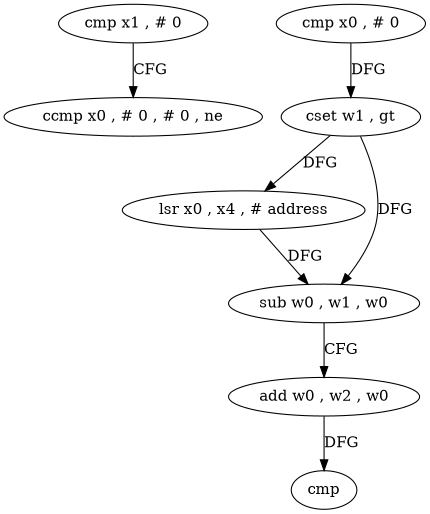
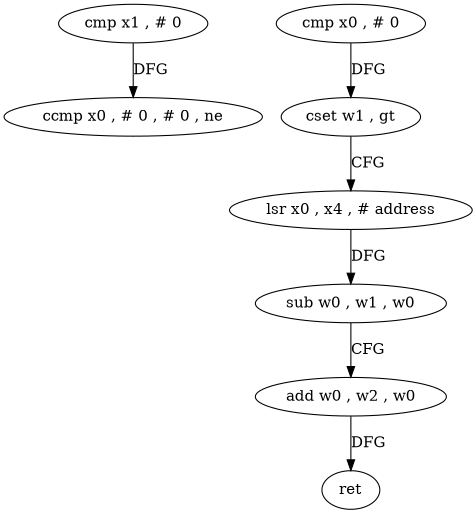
edge "cmp x1 , # 0" -> "ccmp x0 , # 0 , # 0 , ne": label "CFG" -> "DFG"
edge "cset w1 , gt" -> "lsr x0 , x4 , # address": label "DFG" -> "CFG"
edge "cset w1 , gt" -> "sub w0 , w1 , w0": removed, label "DFG"
node "cmp": label "cmp" -> "ret"
